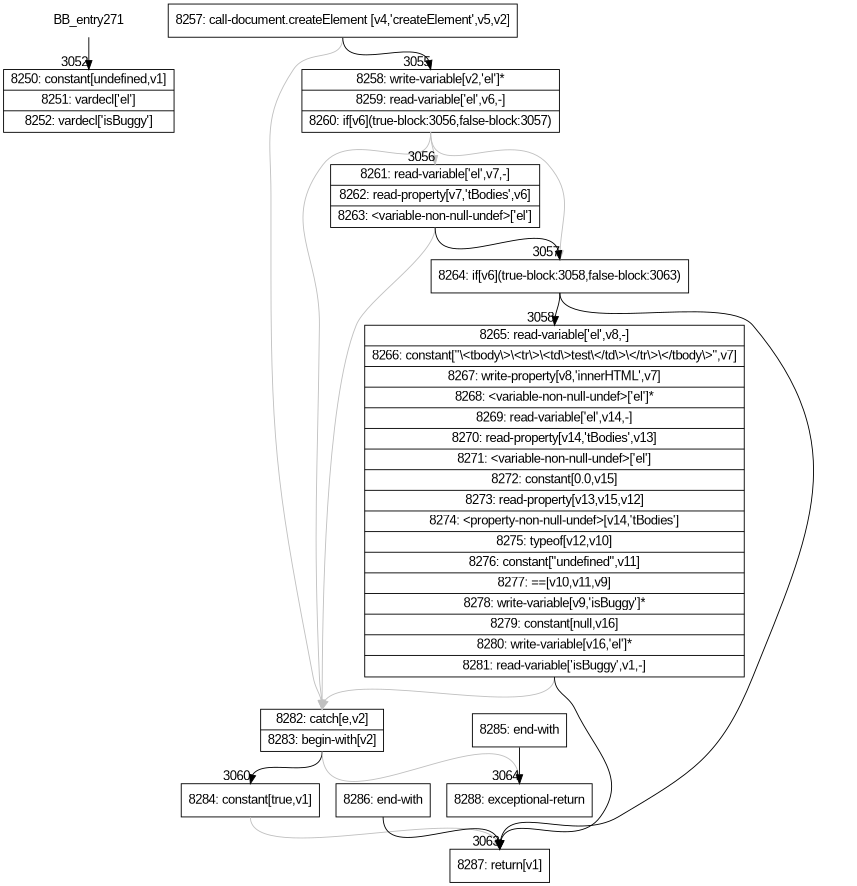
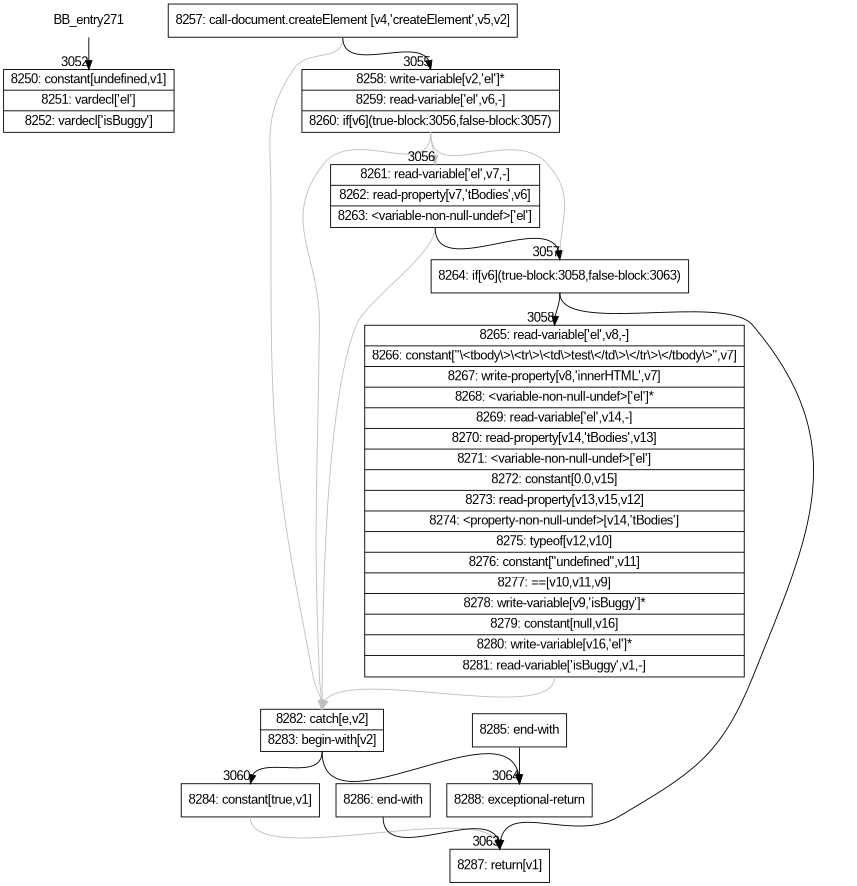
edge "8282: catch[e,v2]" -> "8288: exceptional-return": color gray -> black
edge "8265: read-variable['el',v8,-]" -> "8287: return[v1]": removed
